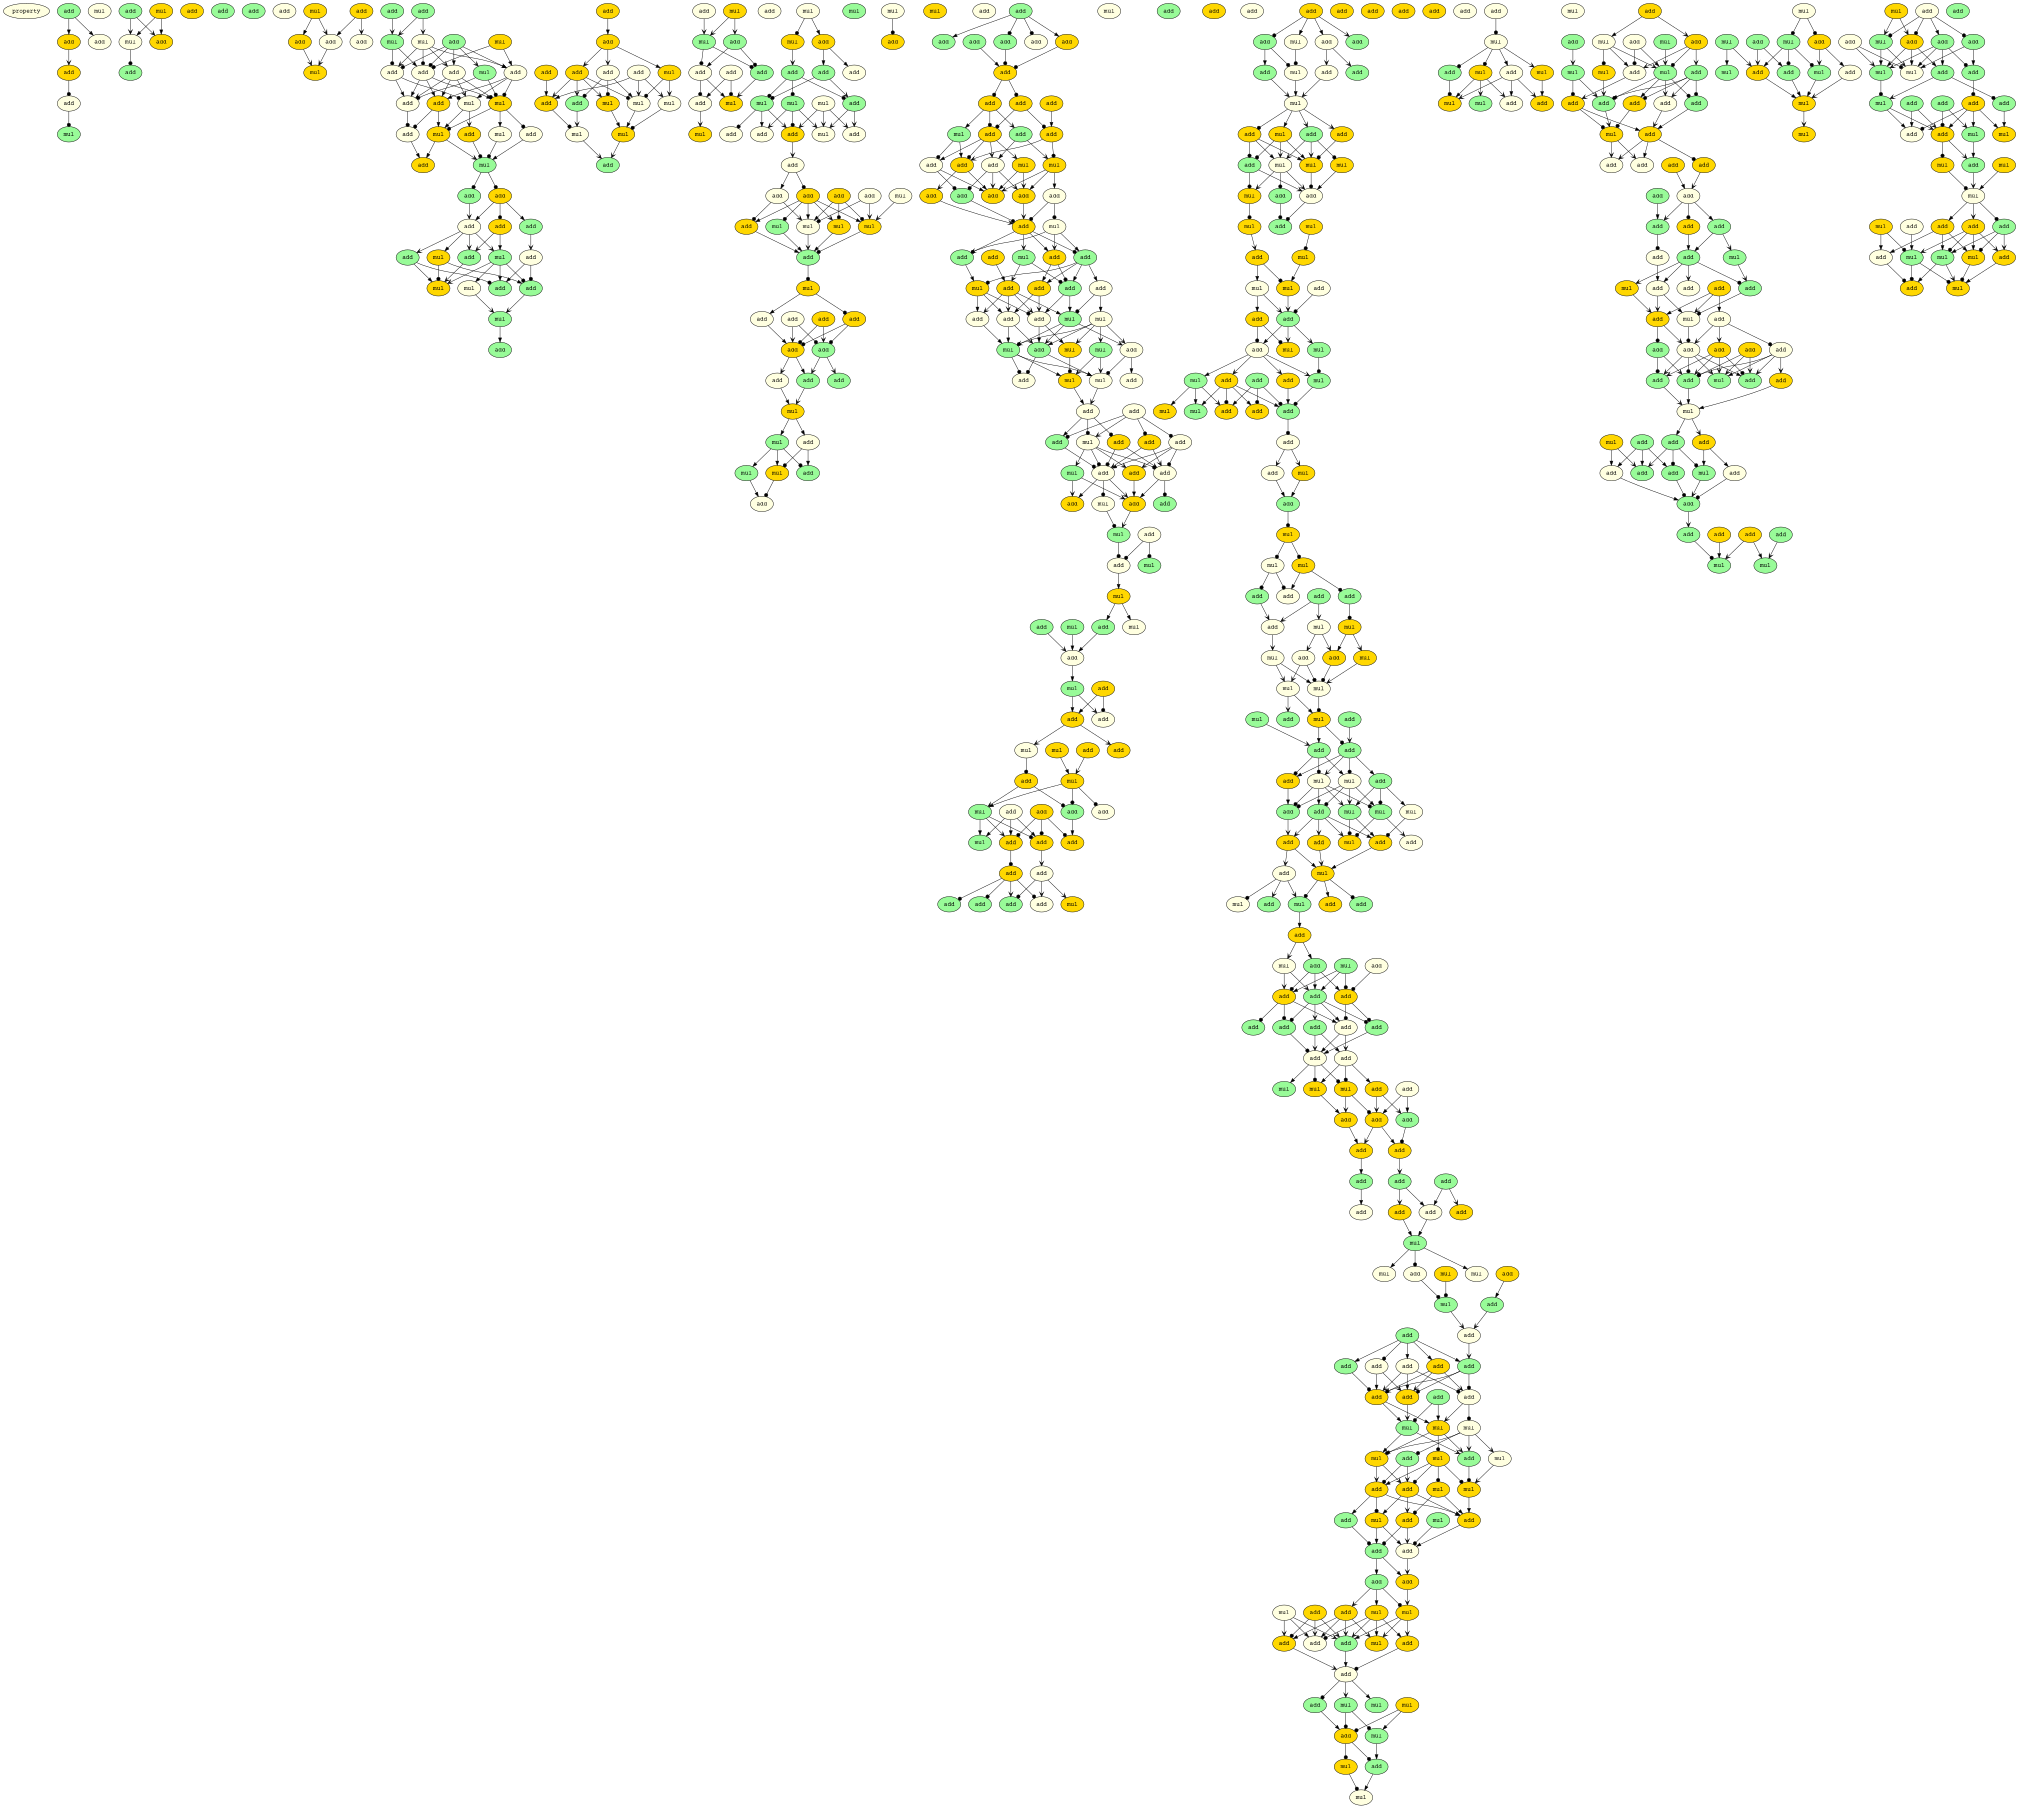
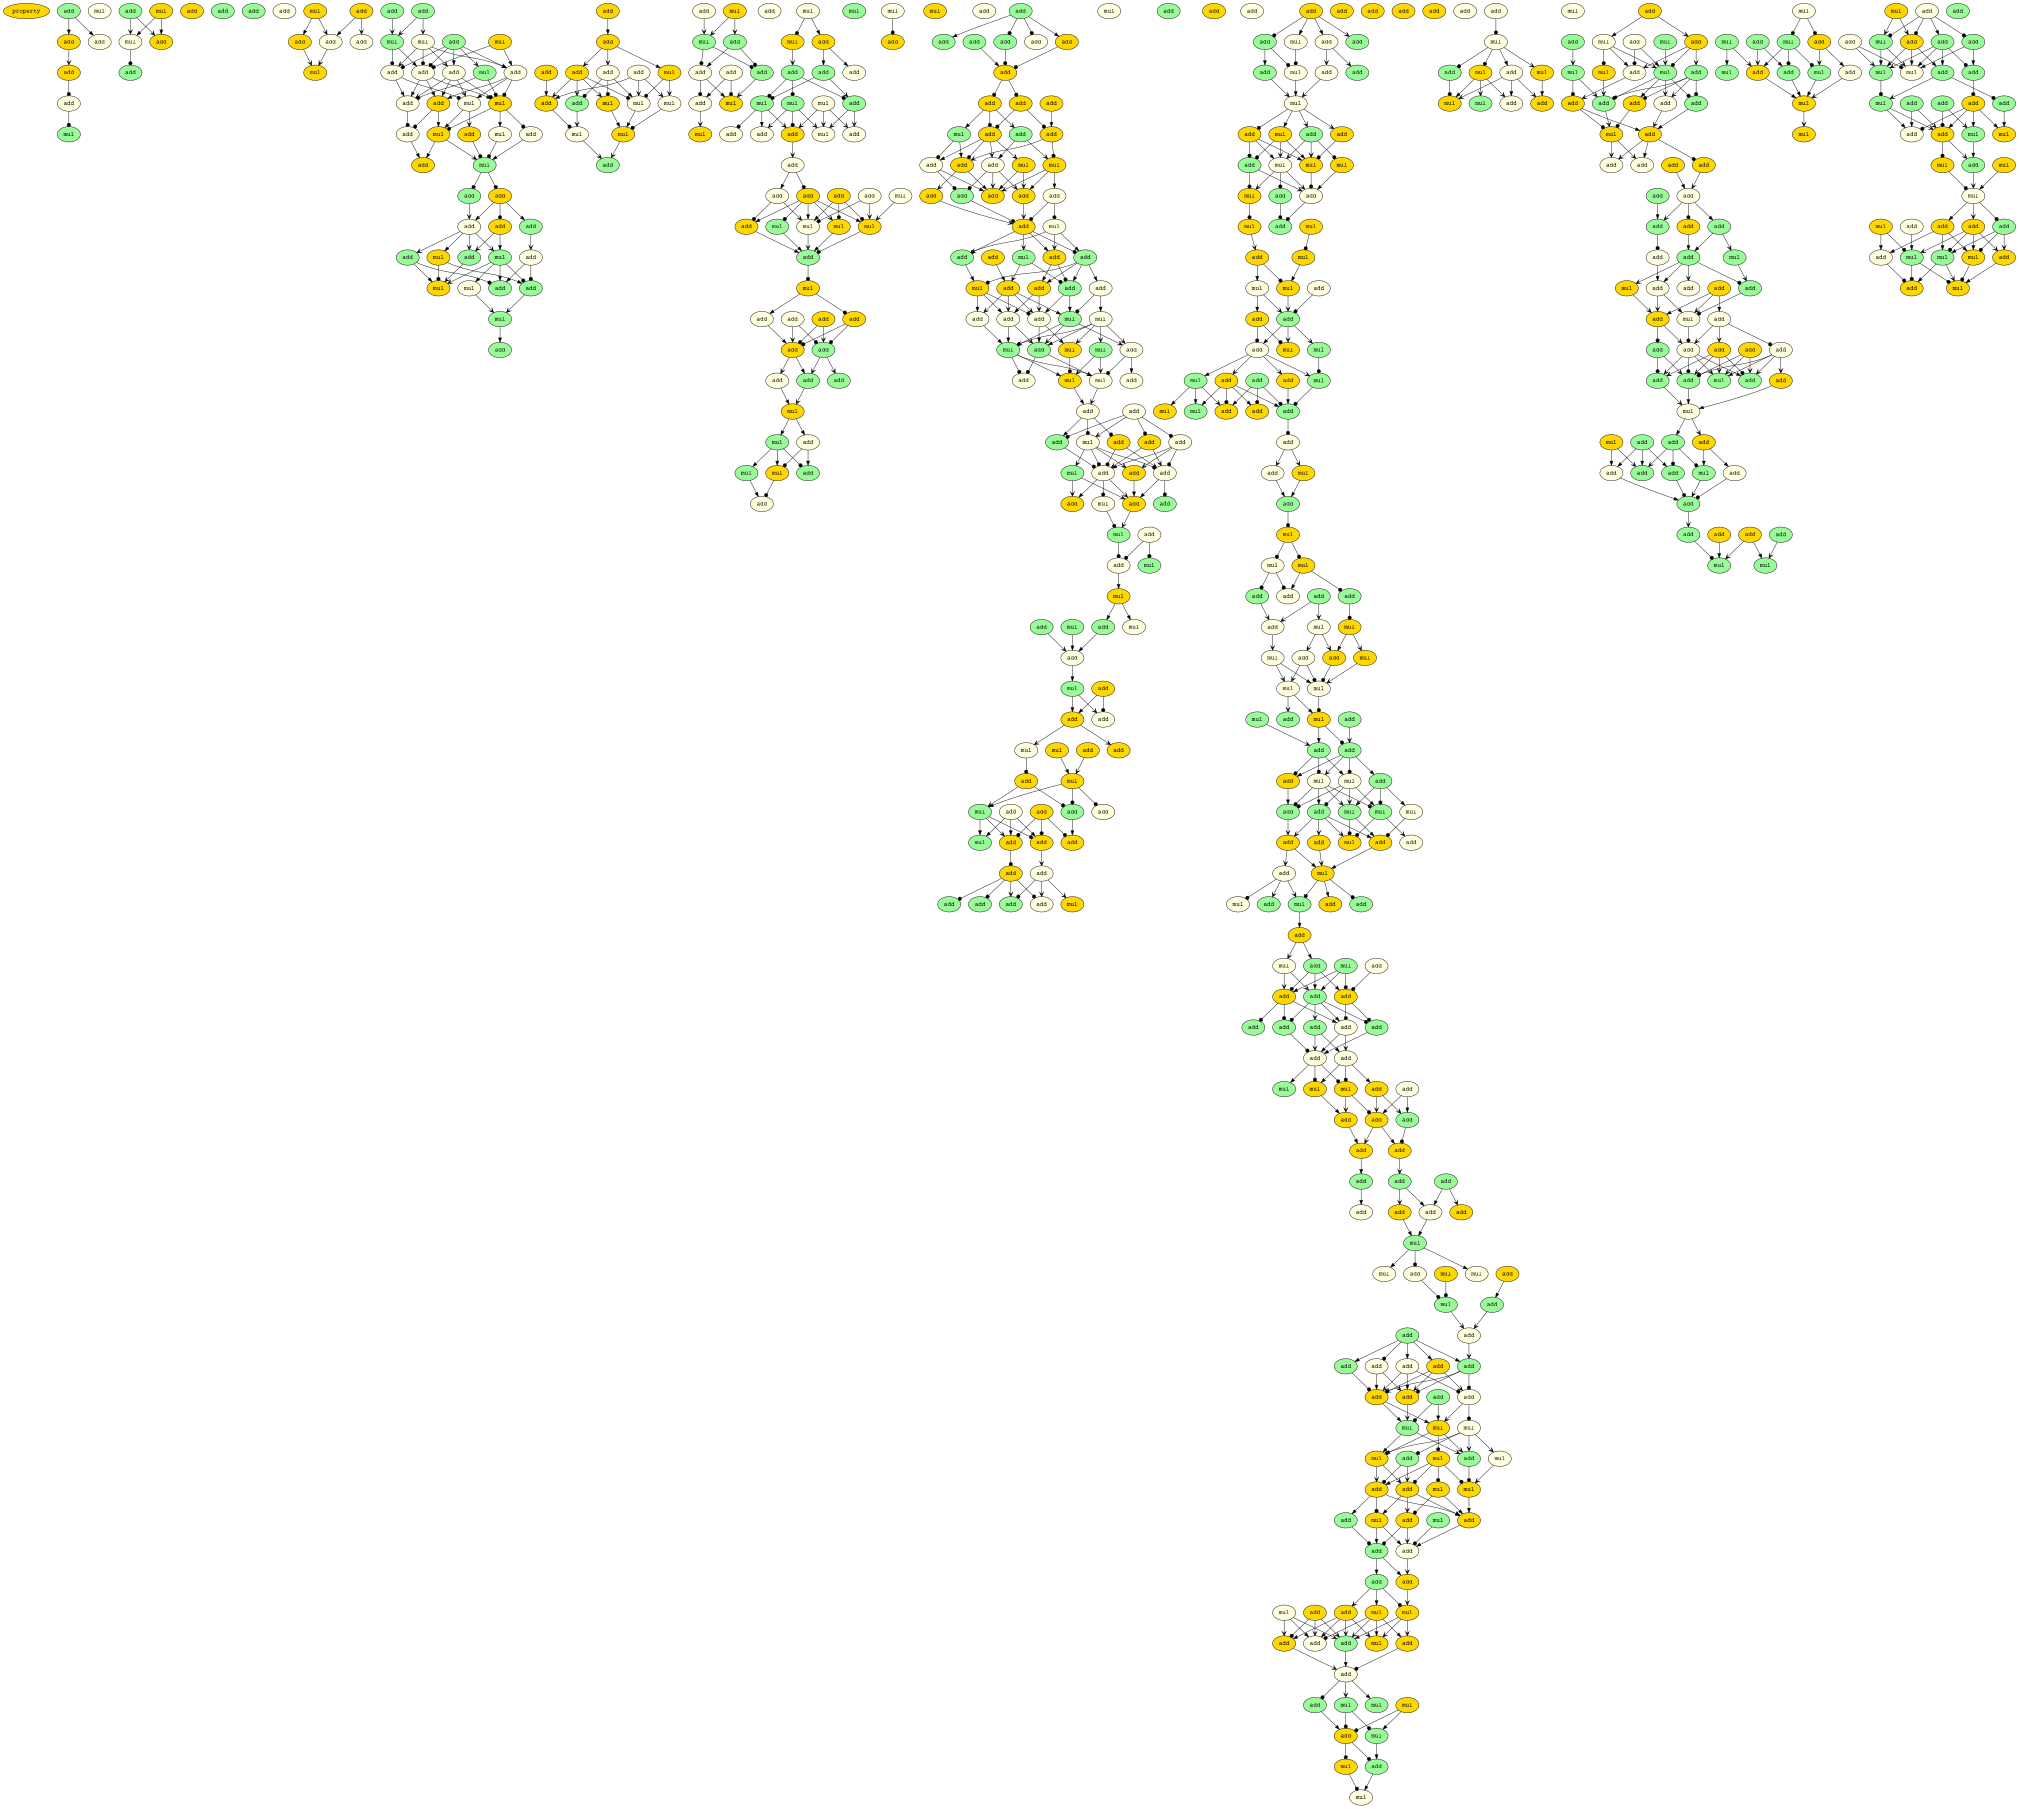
node "property": fillcolor lightyellow -> gold
